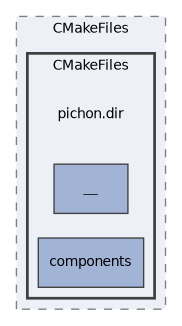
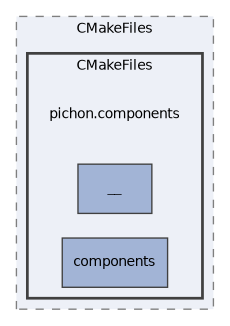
node "pichon.dir": label "pichon.dir" -> "pichon.components"
